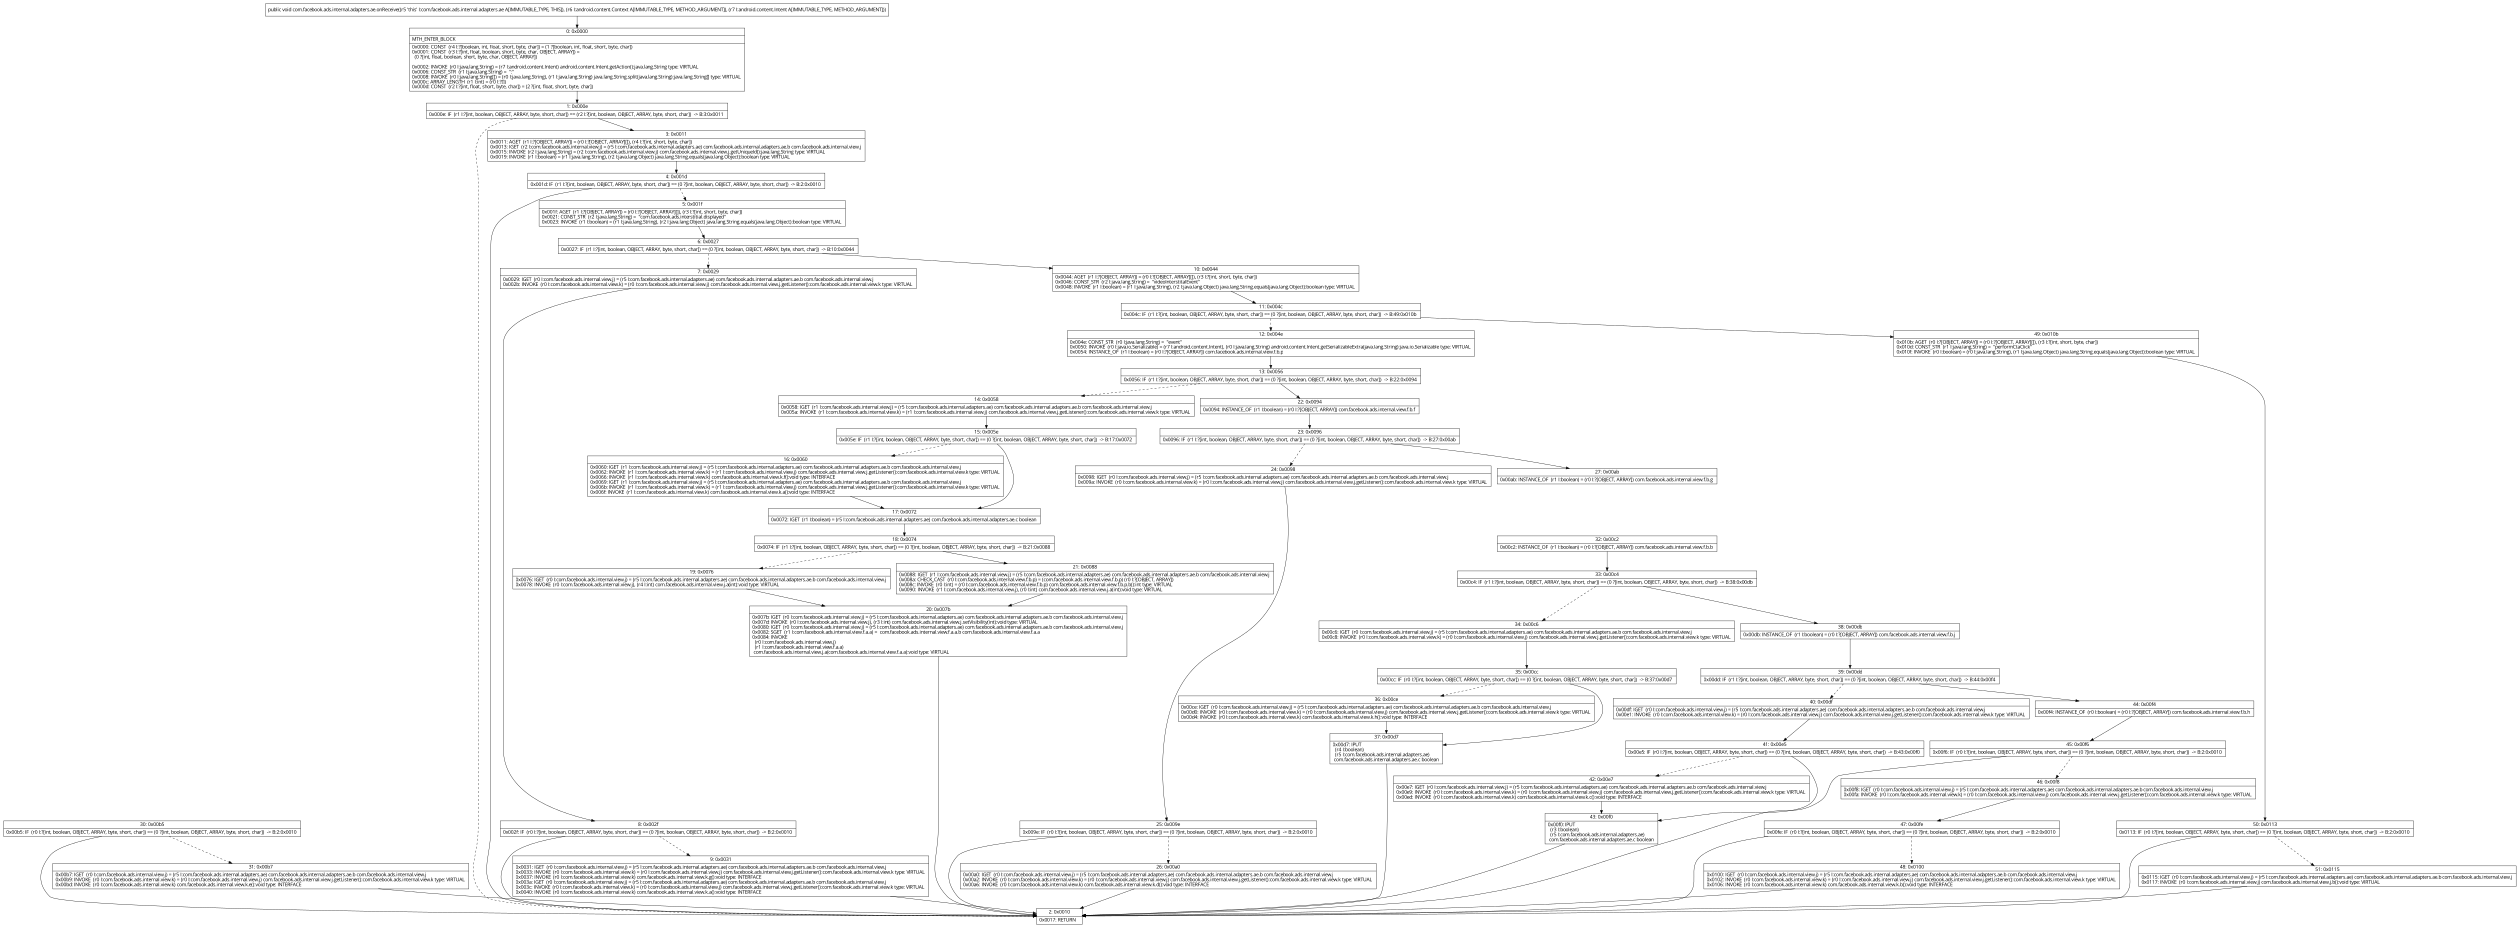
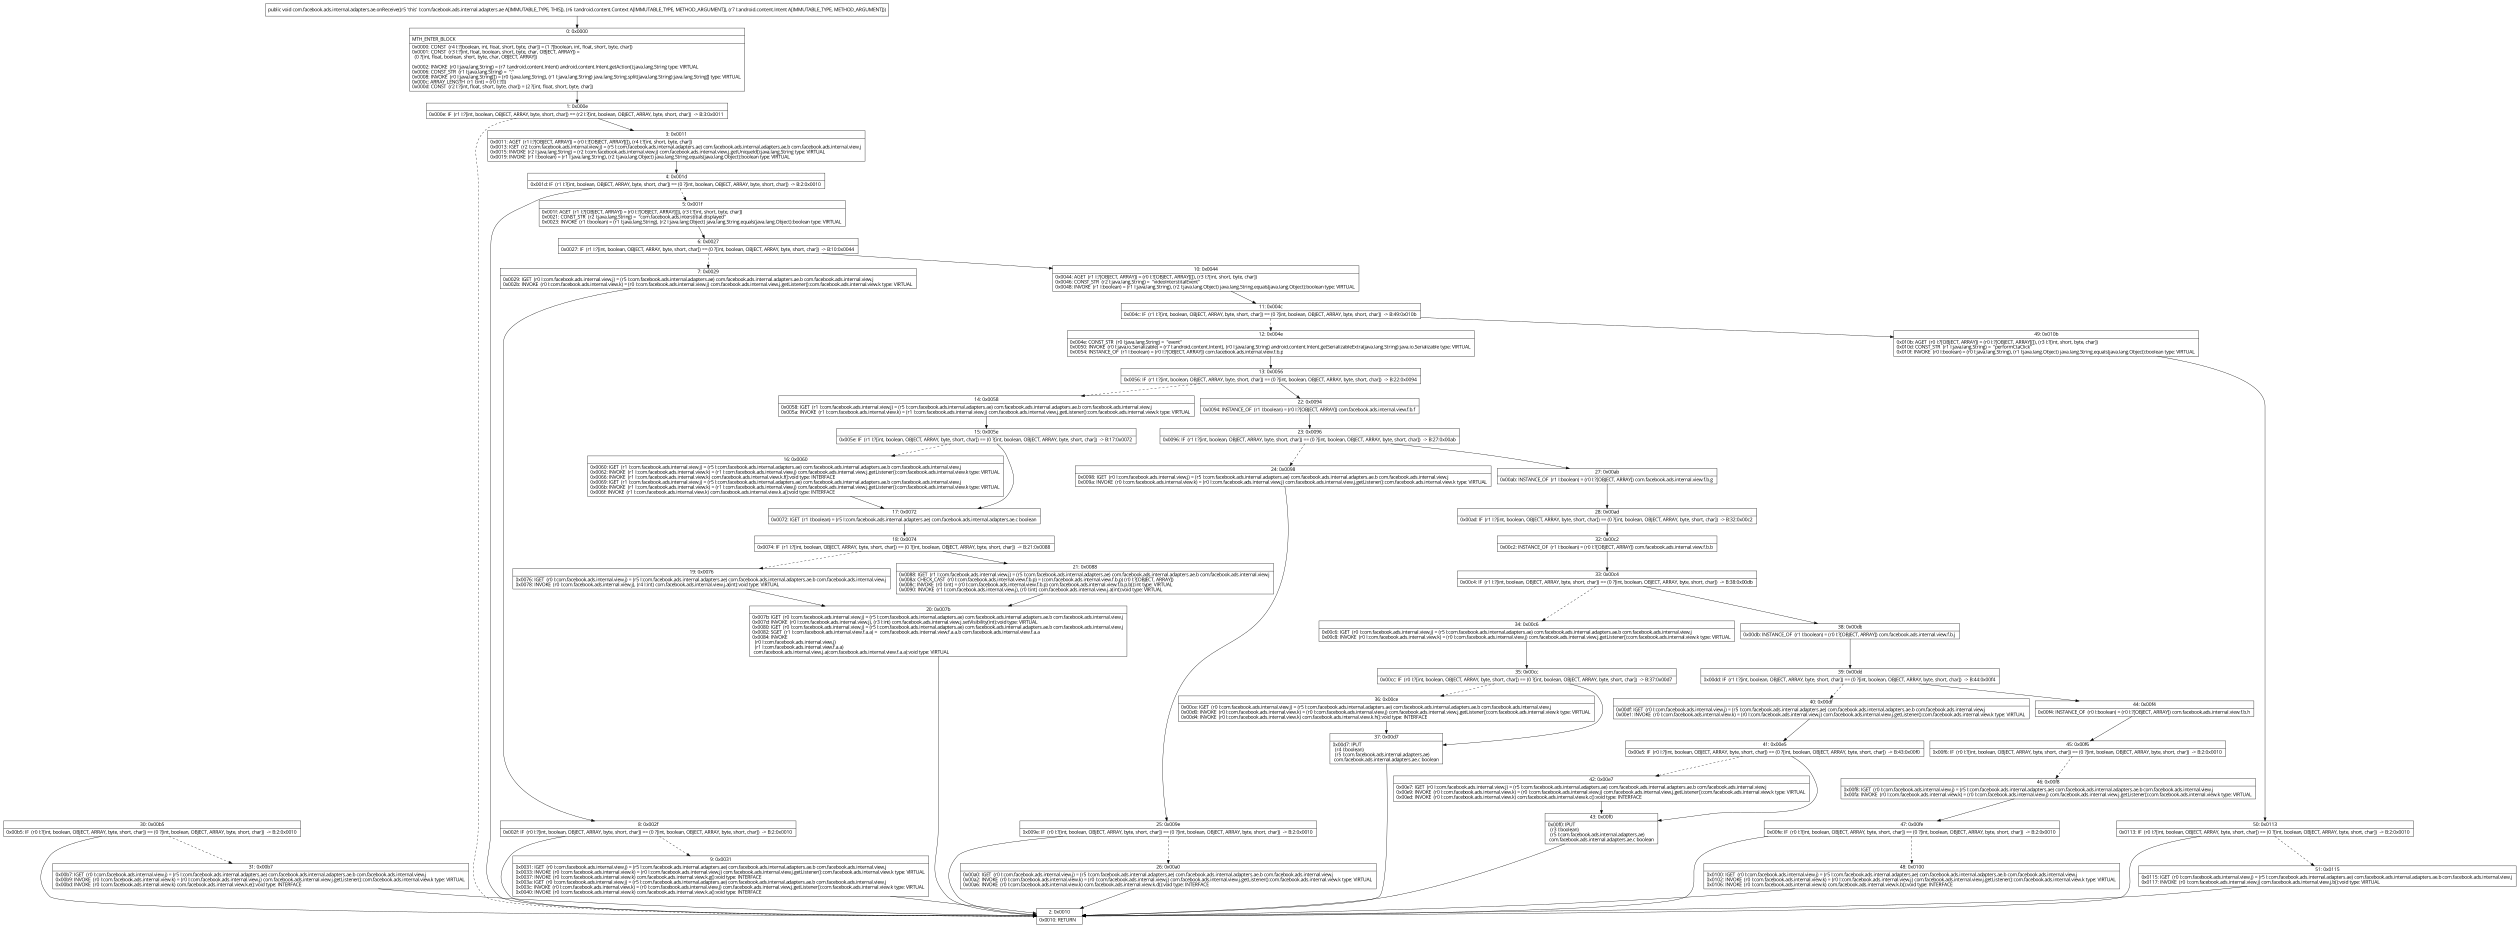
node "28: 0x00ad": added
edge "45: 0x00f6" -> "2: 0x0010": removed
node "2: 0x0010": text "0x0017: RETURN" -> "0x0010: RETURN"
